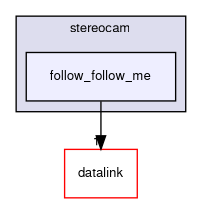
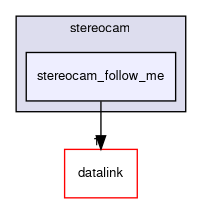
node "follow_follow_me": label "follow_follow_me" -> "stereocam_follow_me"
